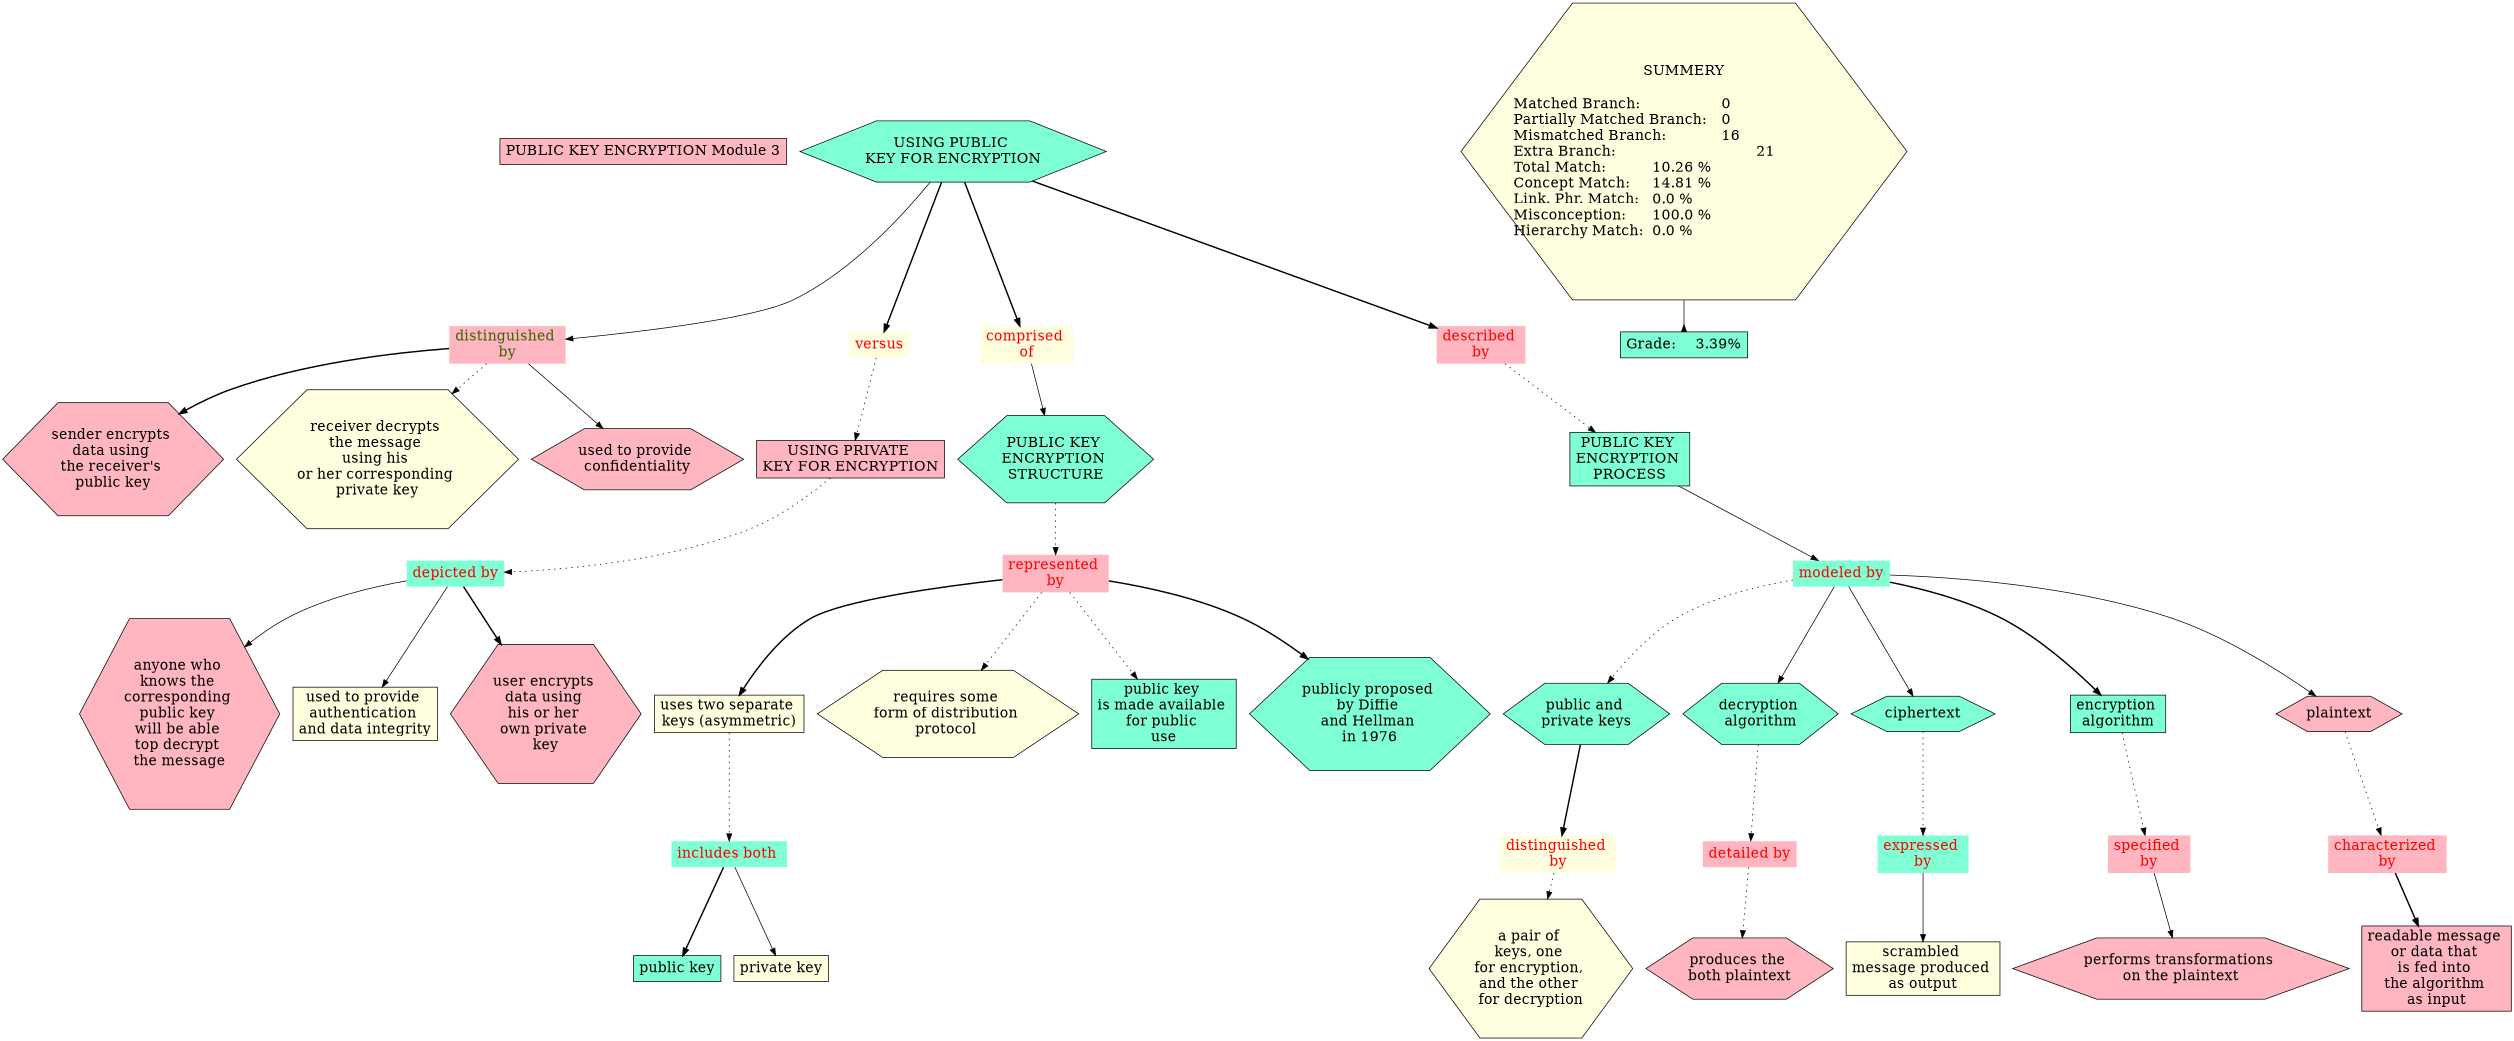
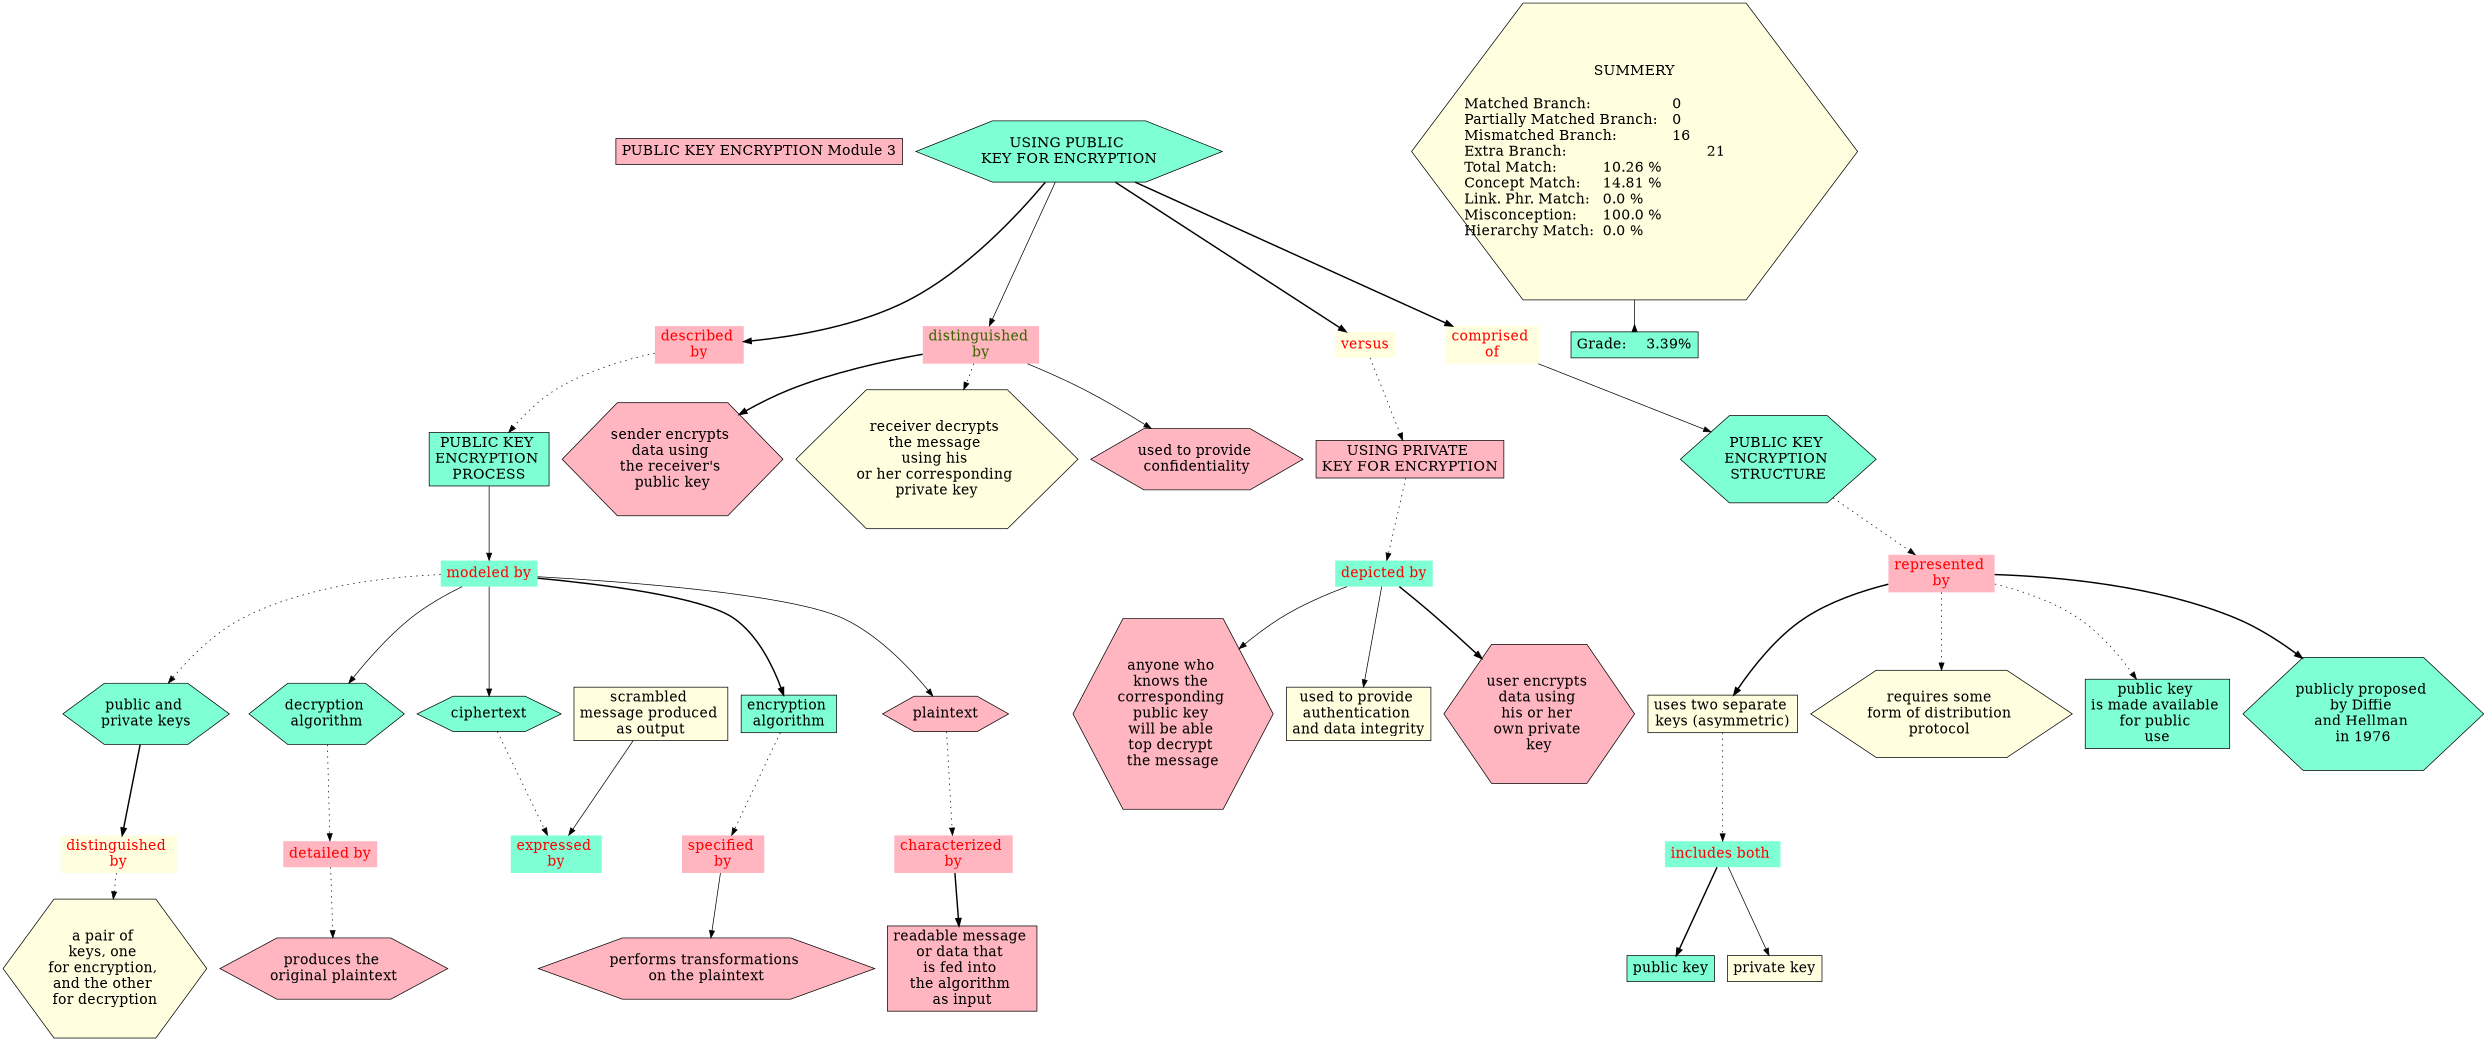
edge "expressed by" -> "scrambled message produced as output": reversed
node "produces the both plaintext": label "produces the both plaintext" -> "produces the original plaintext"
